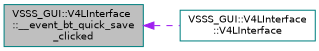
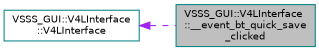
edge "VSSS_GUI::V4LInterface ::V4LInterface" -> "VSSS_GUI::V4LInterface ::__event_bt_quick_save _clicked": reversed
